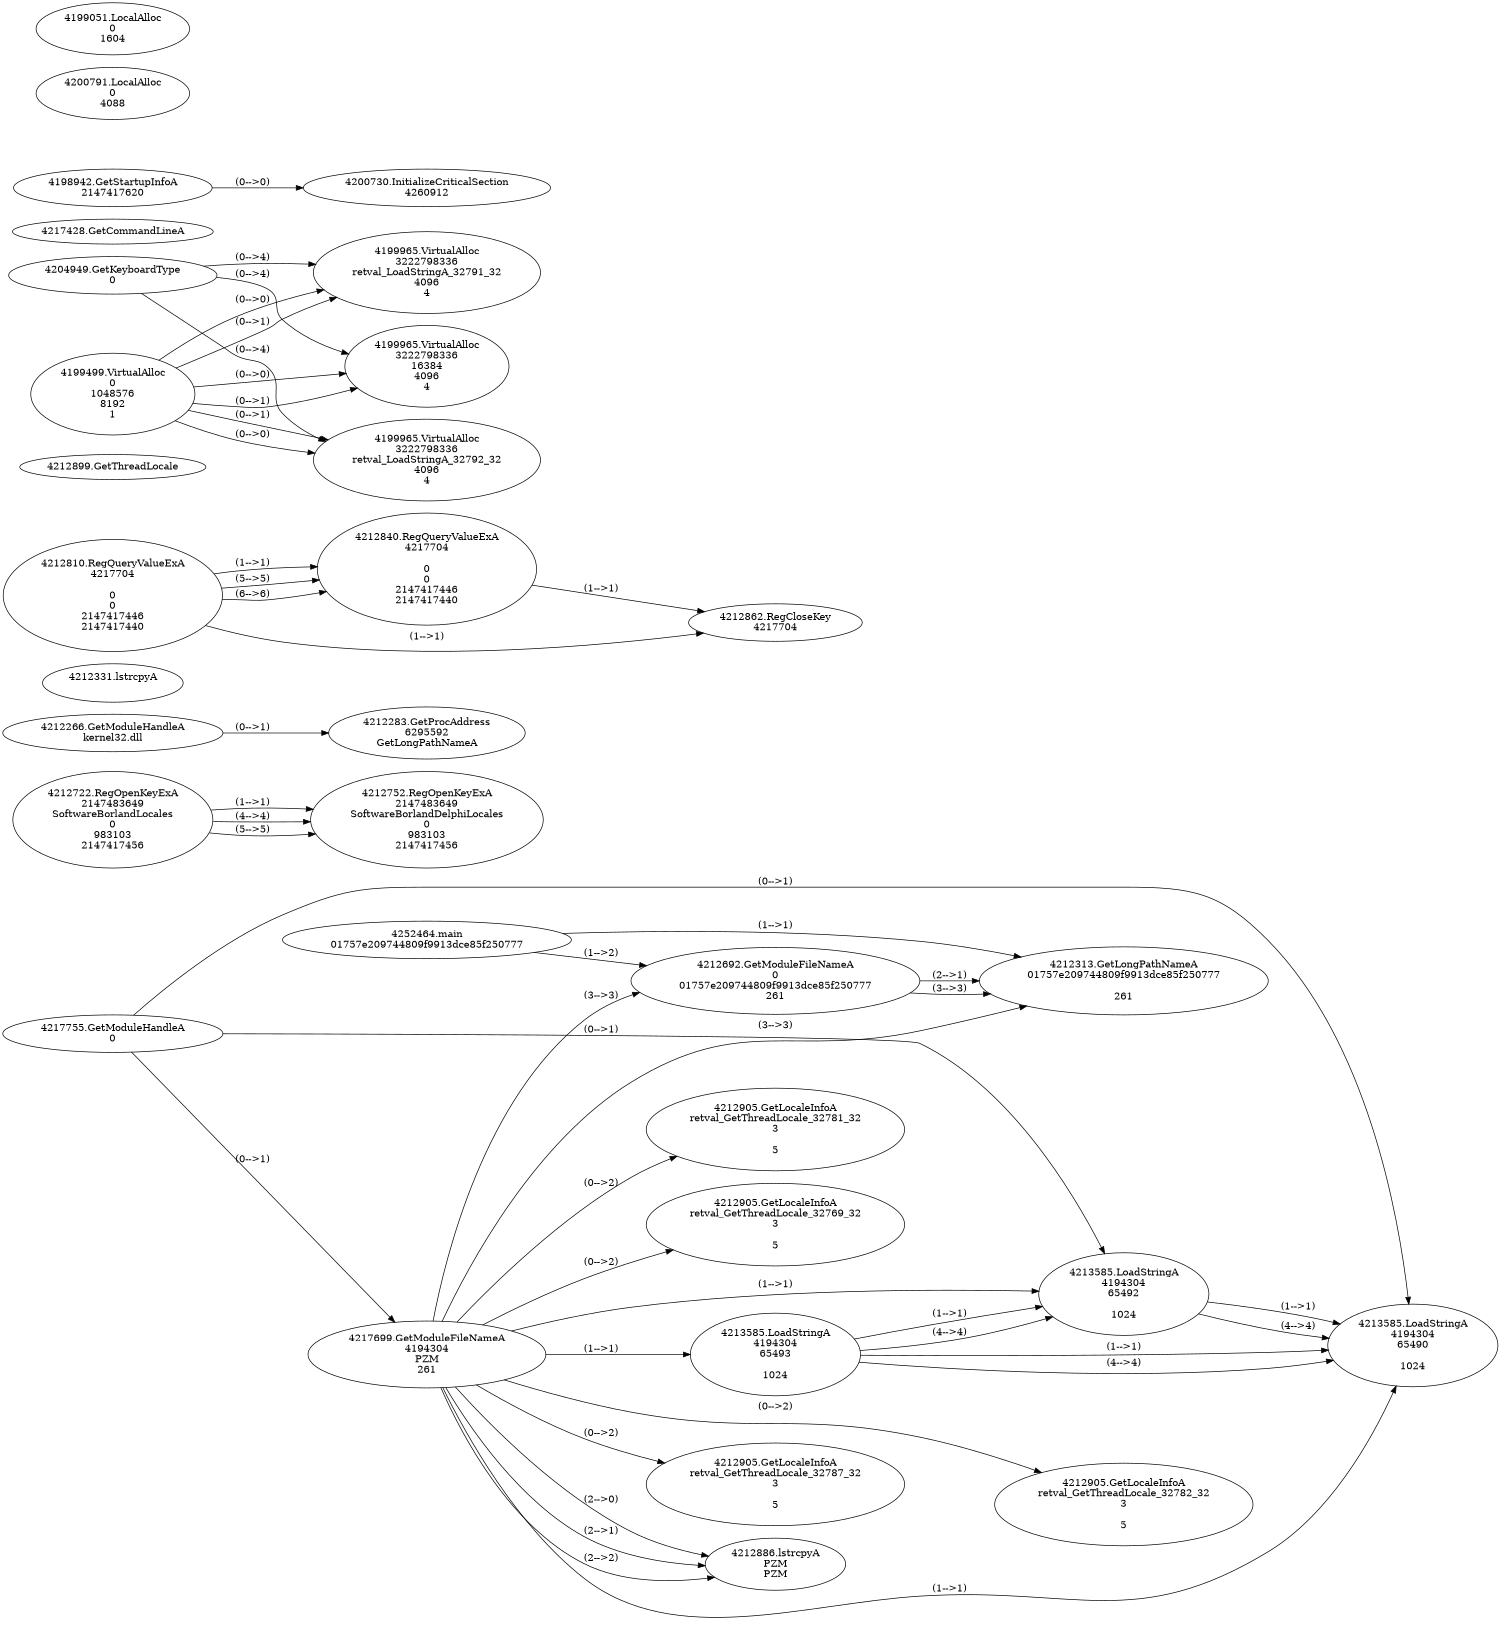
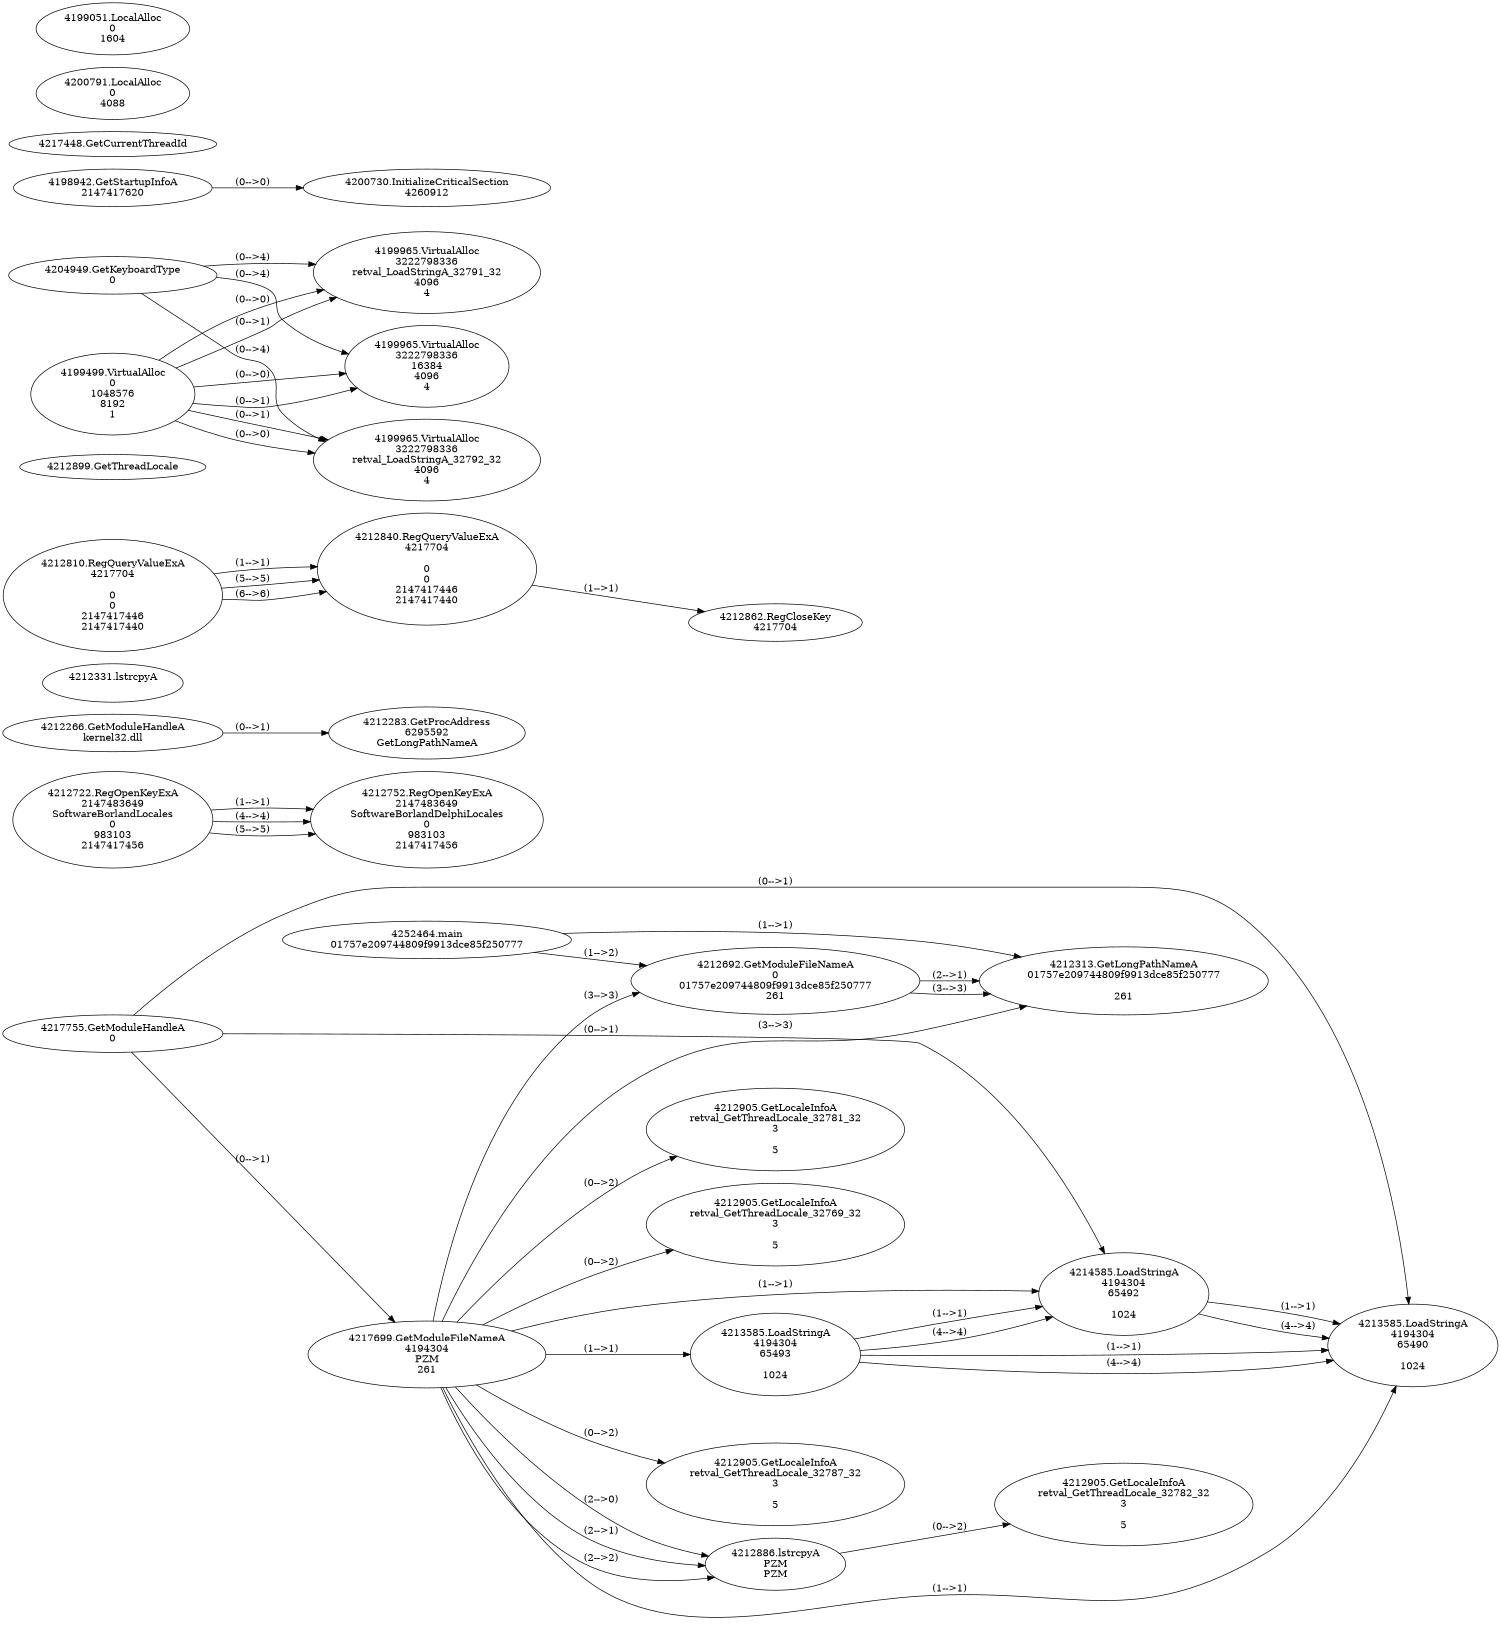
node "4217448.GetCurrentThreadId": added
node "4217428.GetCommandLineA": removed
edge "4212810.RegQueryValueExA 4217704 0 0 2147417446 2147417440" -> "4212862.RegCloseKey 4217704": removed, label "(1-->1)"
node "4213585.LoadStringA 4194304 65492 1024": label "4213585.LoadStringA 4194304 65492 1024" -> "4214585.LoadStringA 4194304 65492 1024"
edge "4217699.GetModuleFileNameA 4194304 PZM 261" -> "4212905.GetLocaleInfoA retval_GetThreadLocale_32782_32 3 5": now "4212886.lstrcpyA PZM PZM" -> "4212905.GetLocaleInfoA retval_GetThreadLocale_32782_32 3 5"
